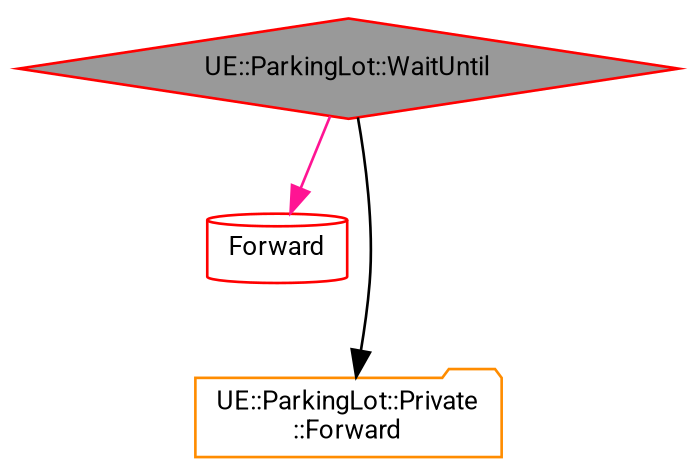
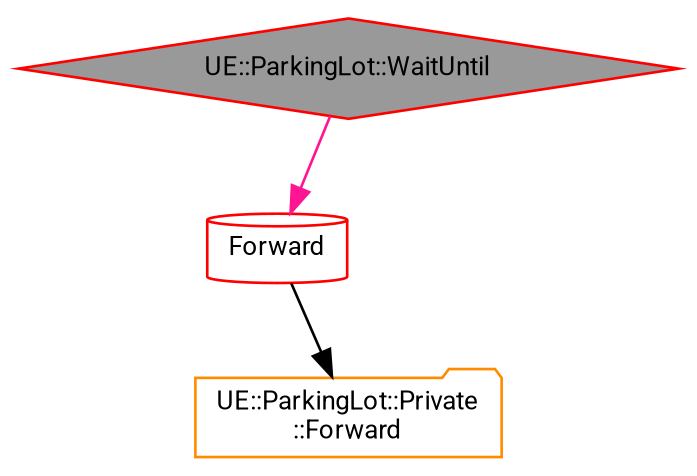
edge "UE::ParkingLot::WaitUntil" -> "UE::ParkingLot::Private ::Forward": now "Forward" -> "UE::ParkingLot::Private ::Forward"
